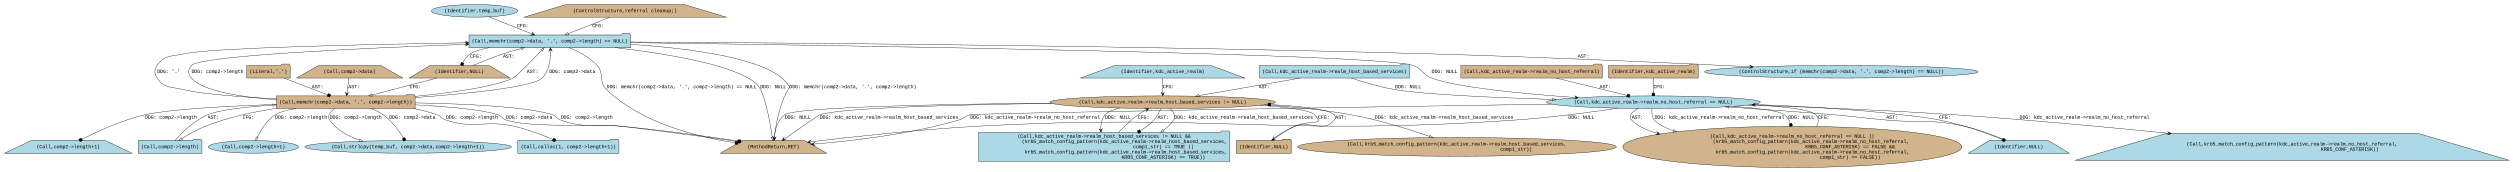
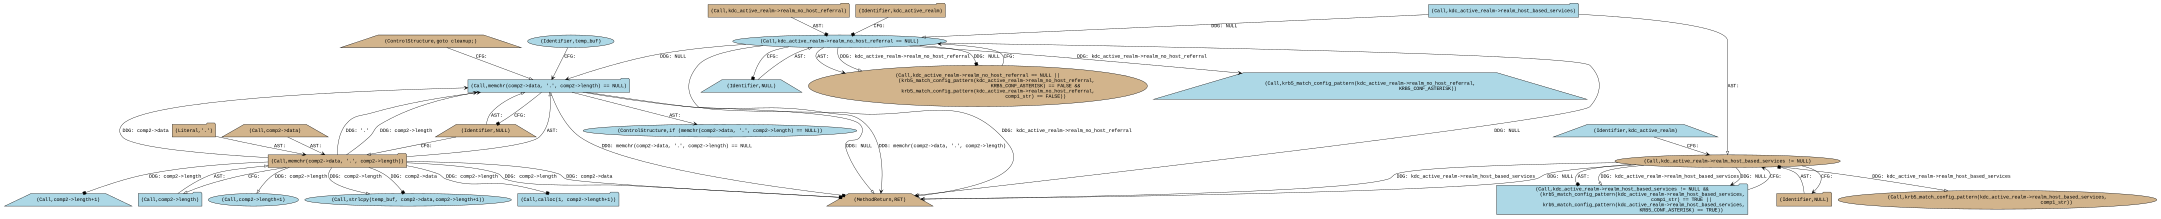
node "(ControlStructure,referral cleanup;)": label "(ControlStructure,referral cleanup;)" -> "(ControlStructure,goto cleanup;)"
edge "(Call,memchr(comp2->data, '.', comp2->length) == NULL)" -> "(Call,kdc_active_realm->realm_no_host_referral == NULL)": reversed
edge "(Literal,'.')" -> "(Call,memchr(comp2->data, '.', comp2->length))": arrowhead box -> vee
